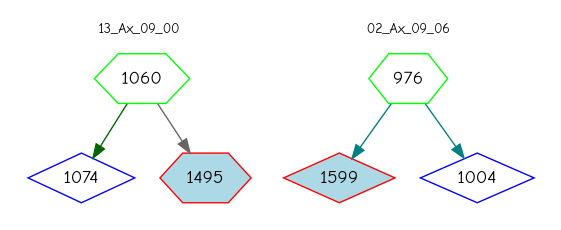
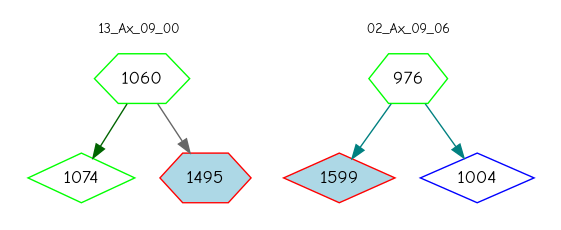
node "1074": color blue -> green
